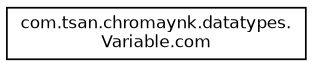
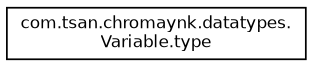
node "com.tsan.chromaynk.datatypes. Variable.com": label "com.tsan.chromaynk.datatypes. Variable.com" -> "com.tsan.chromaynk.datatypes. Variable.type"
